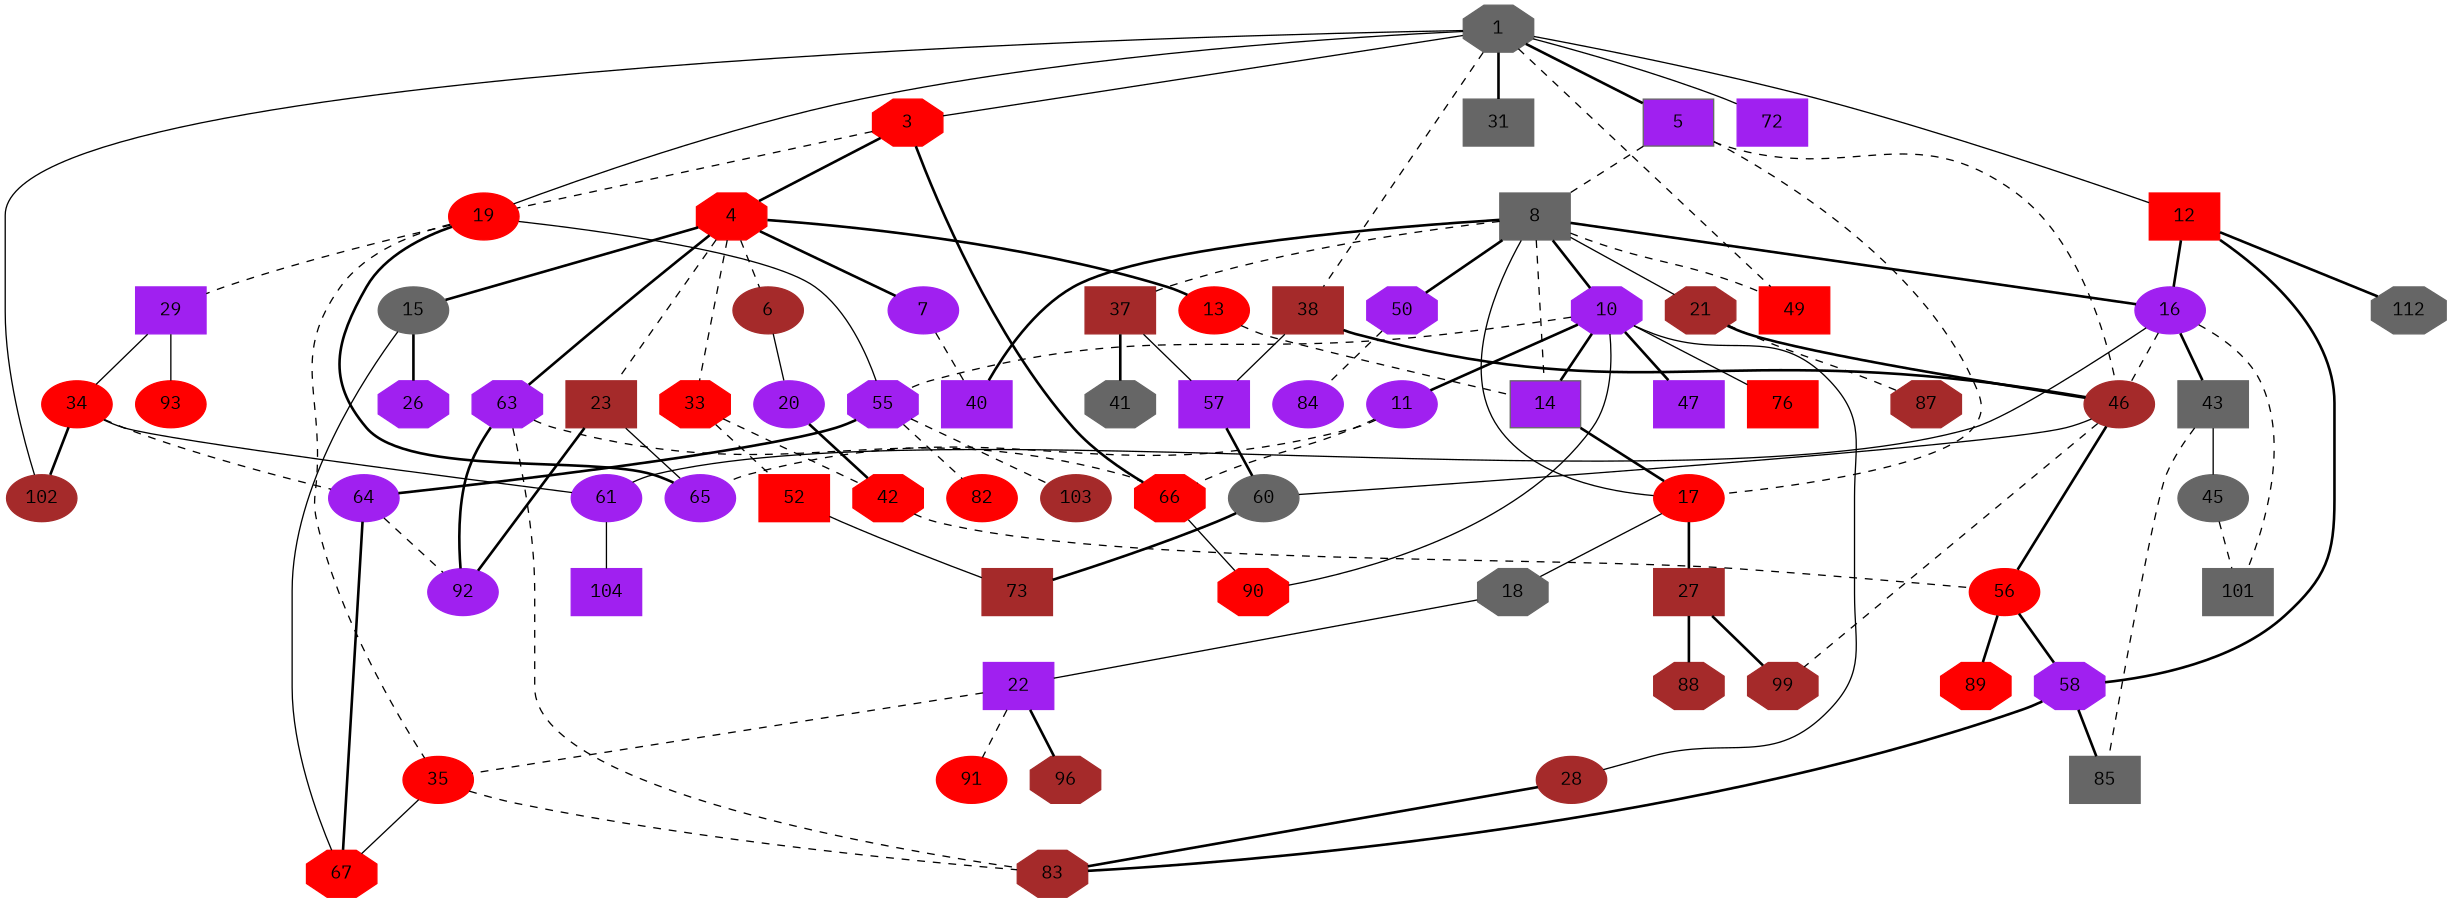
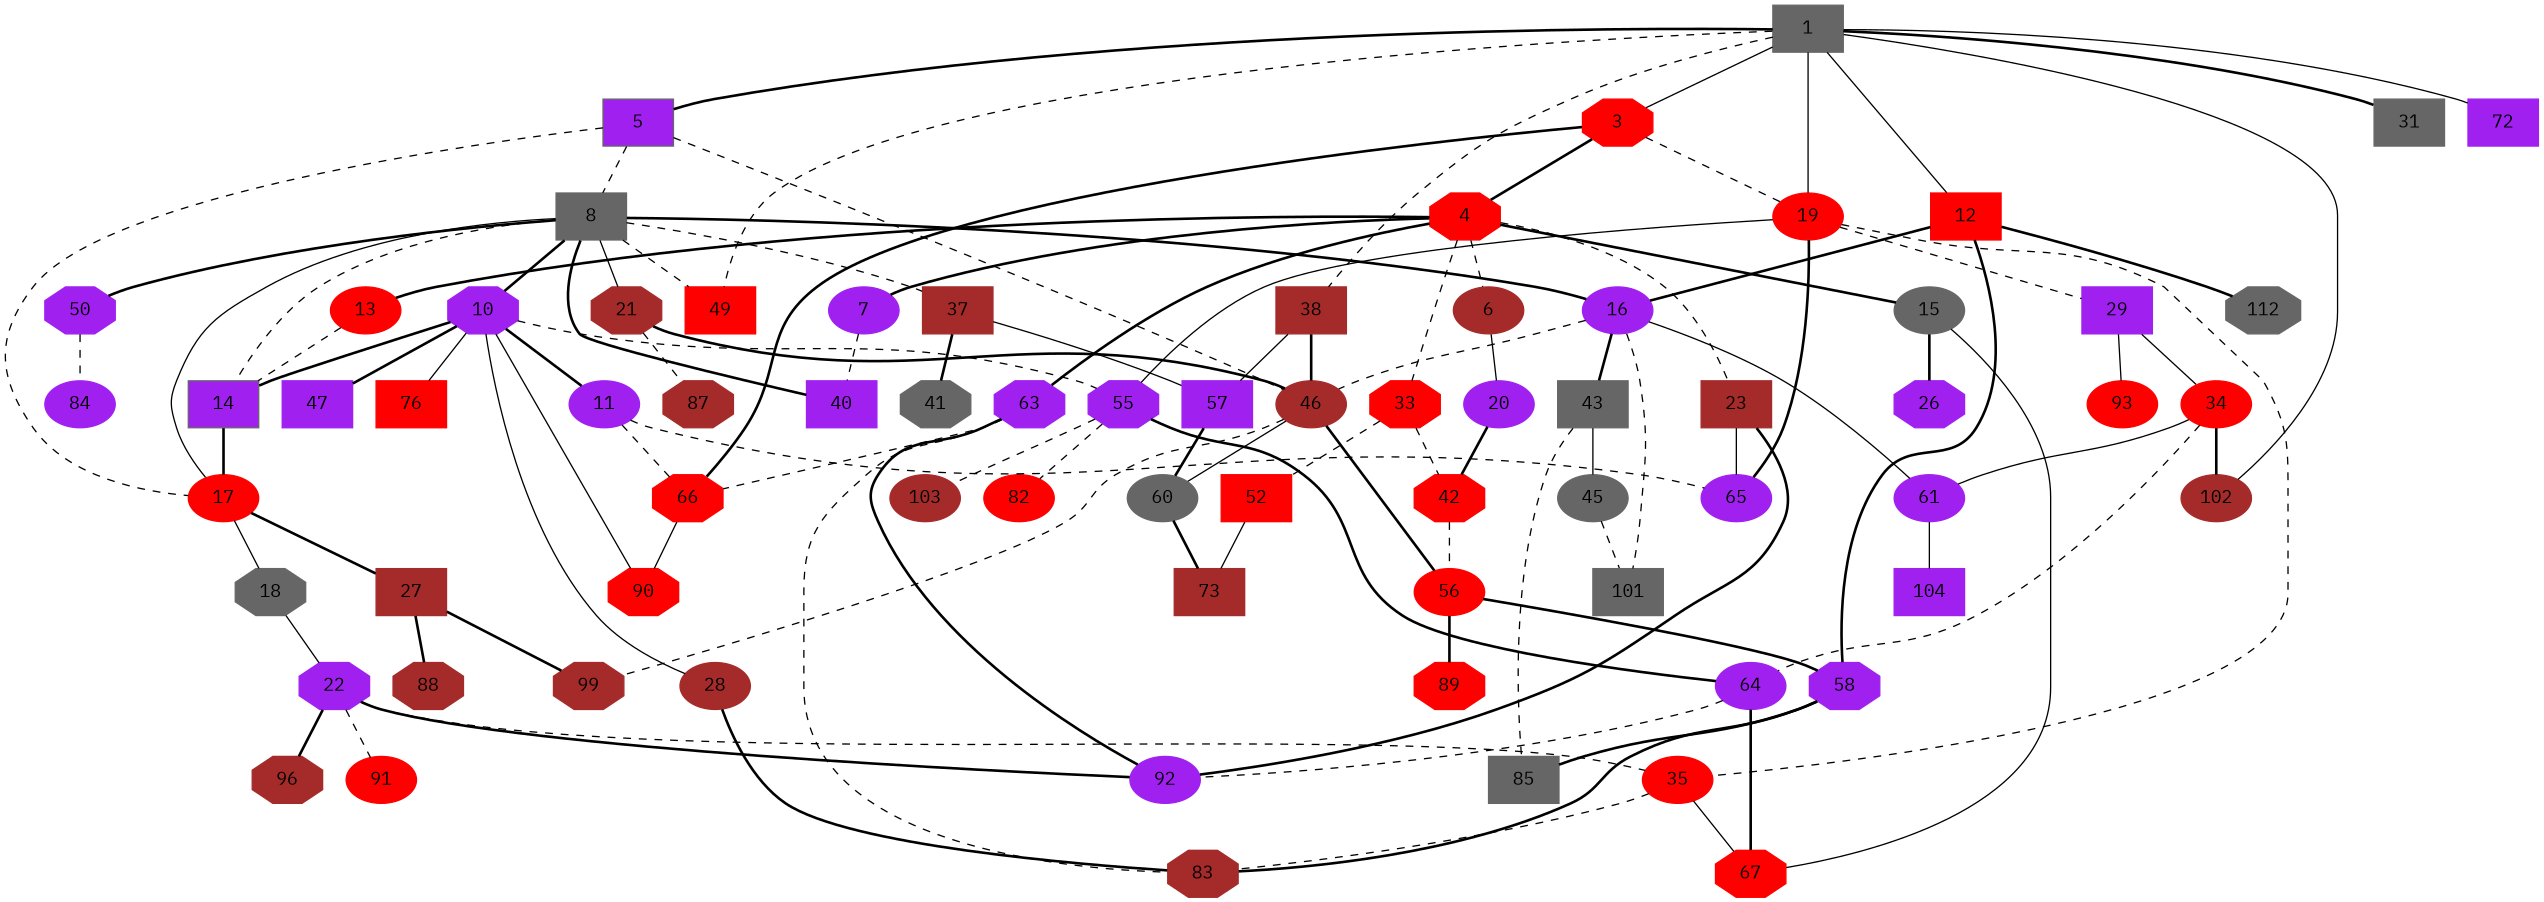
node "1": shape octagon -> box
node "22": shape box -> octagon
edge "22" -- "92": added
